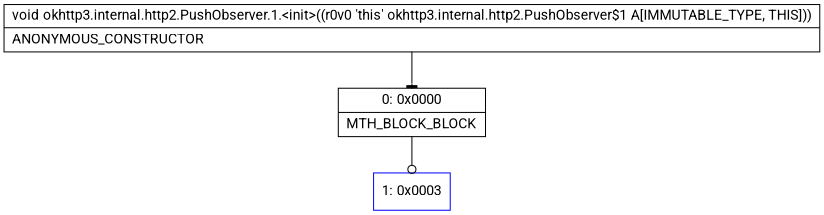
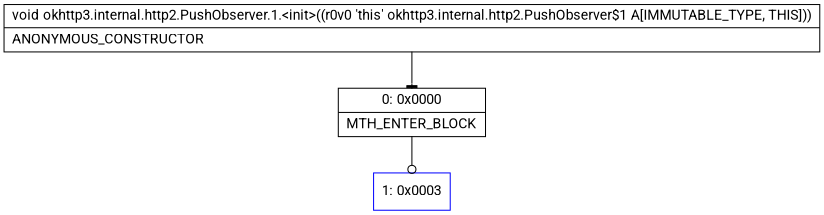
node "0: 0x0000": text "MTH_BLOCK_BLOCK" -> "MTH_ENTER_BLOCK"
